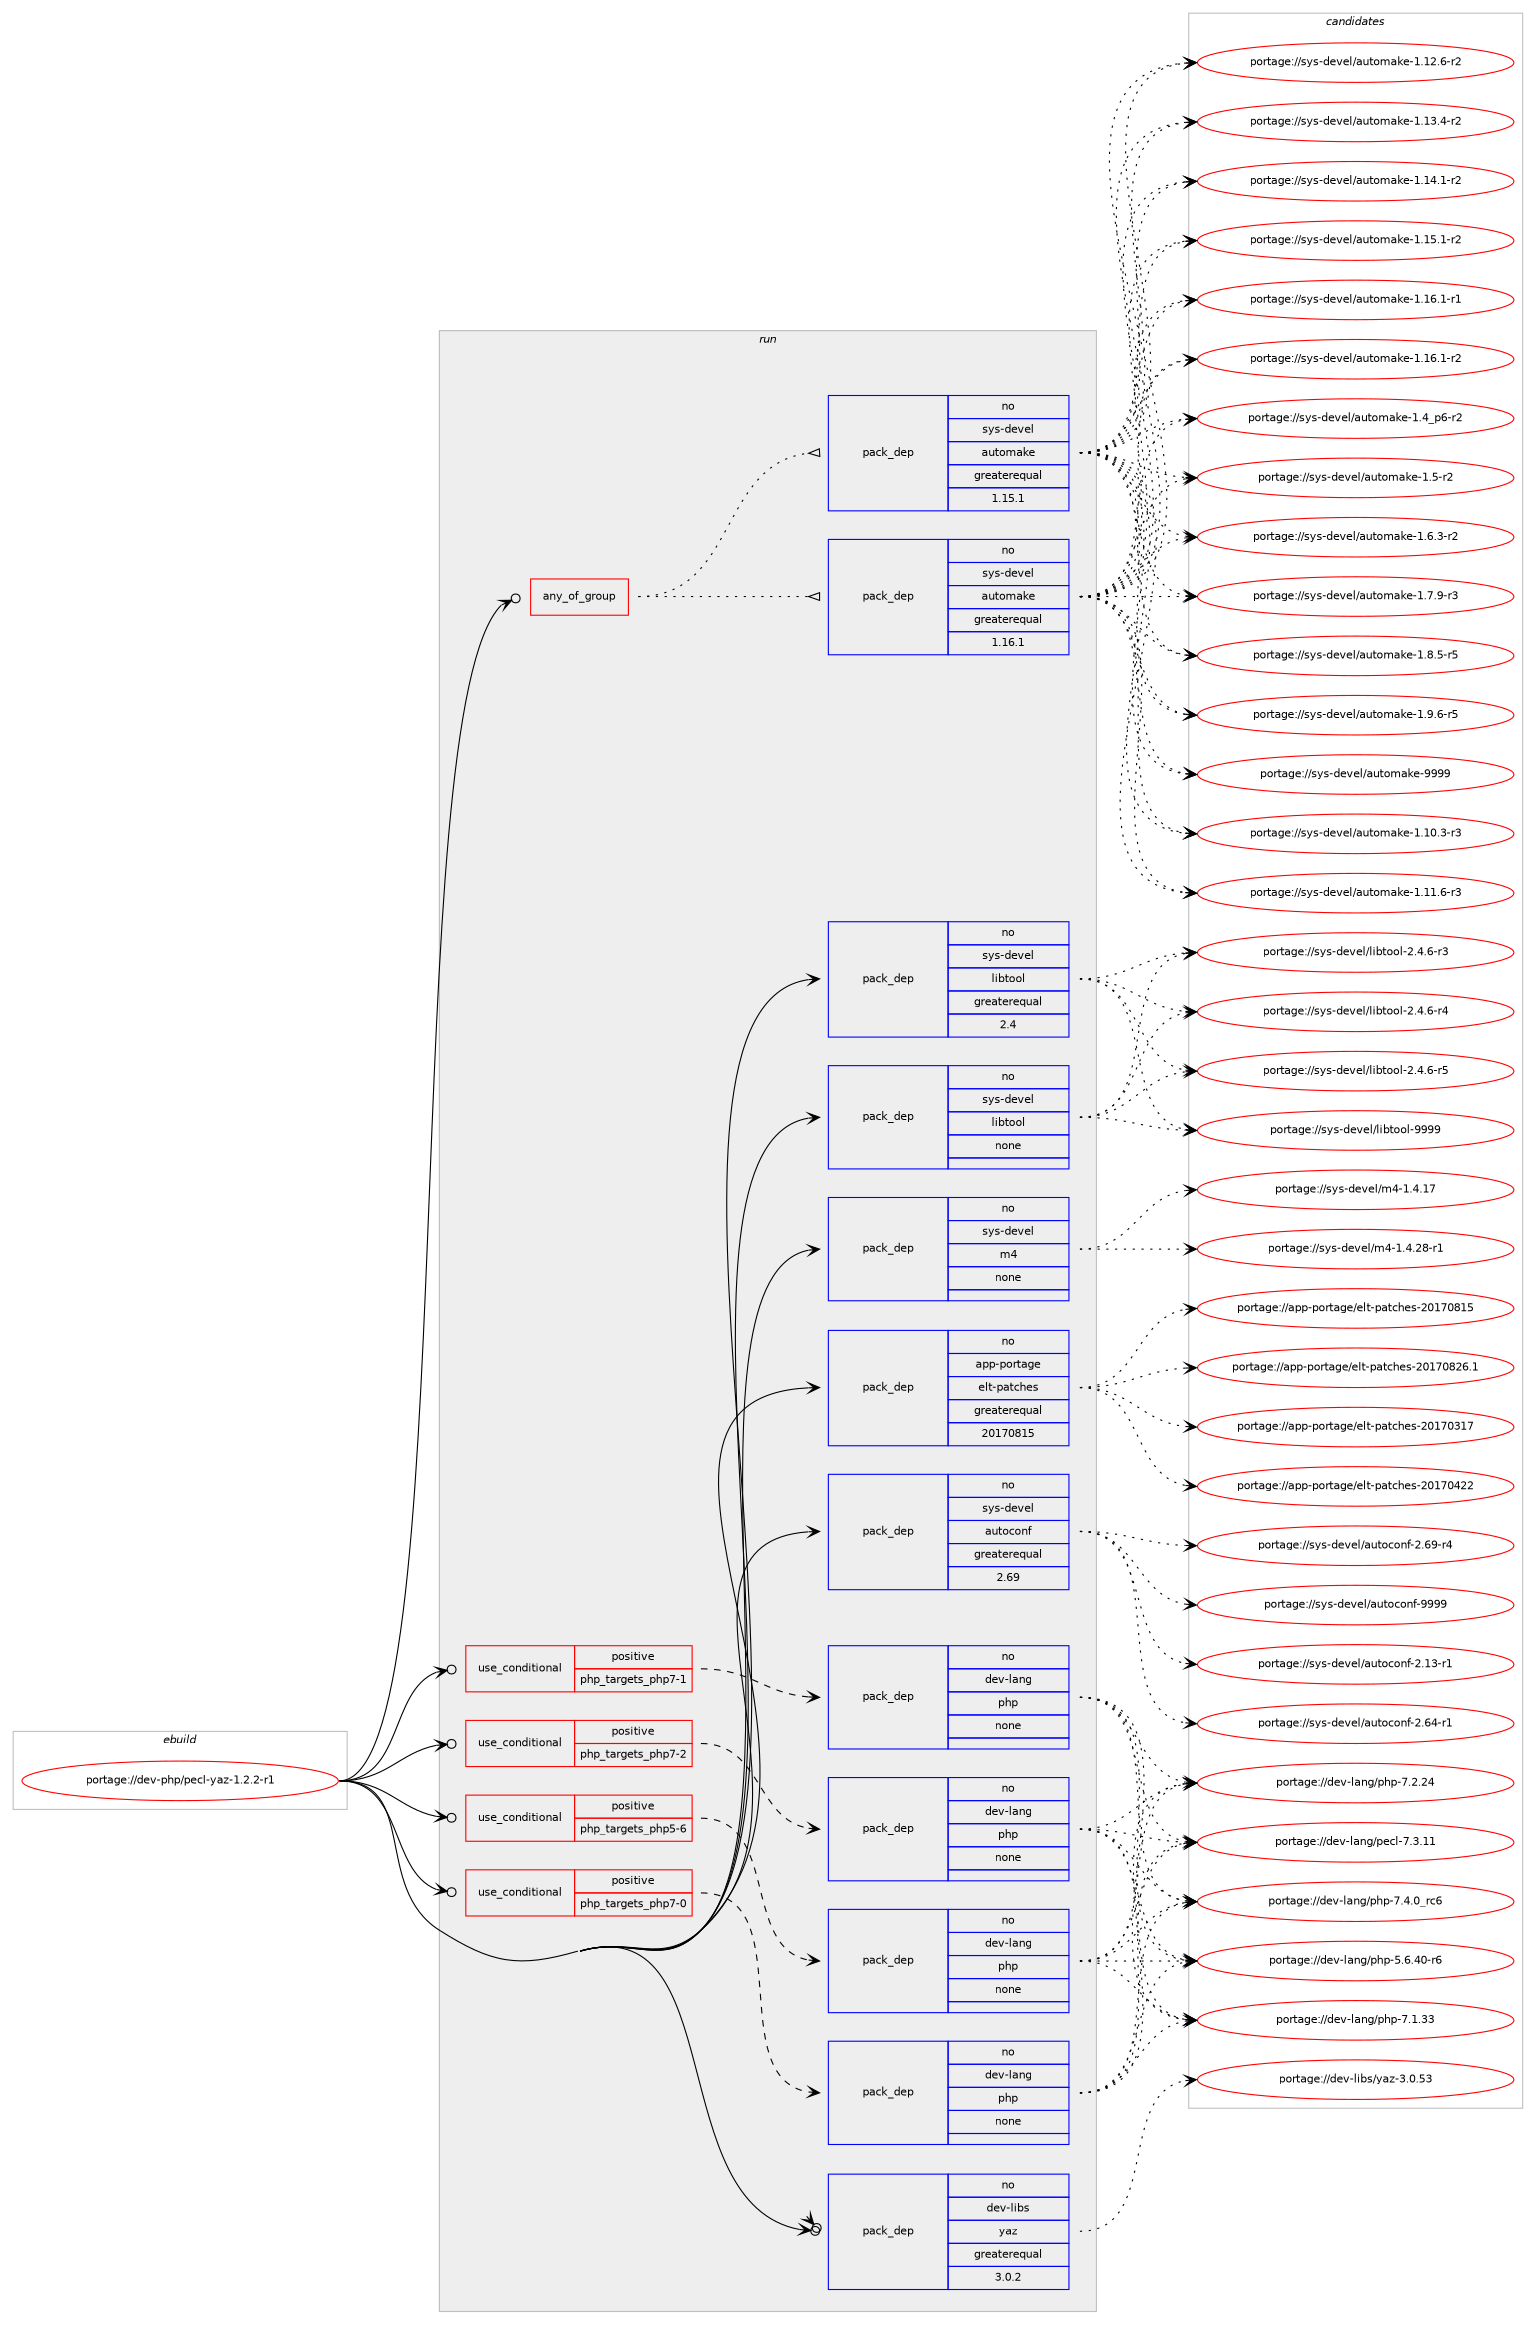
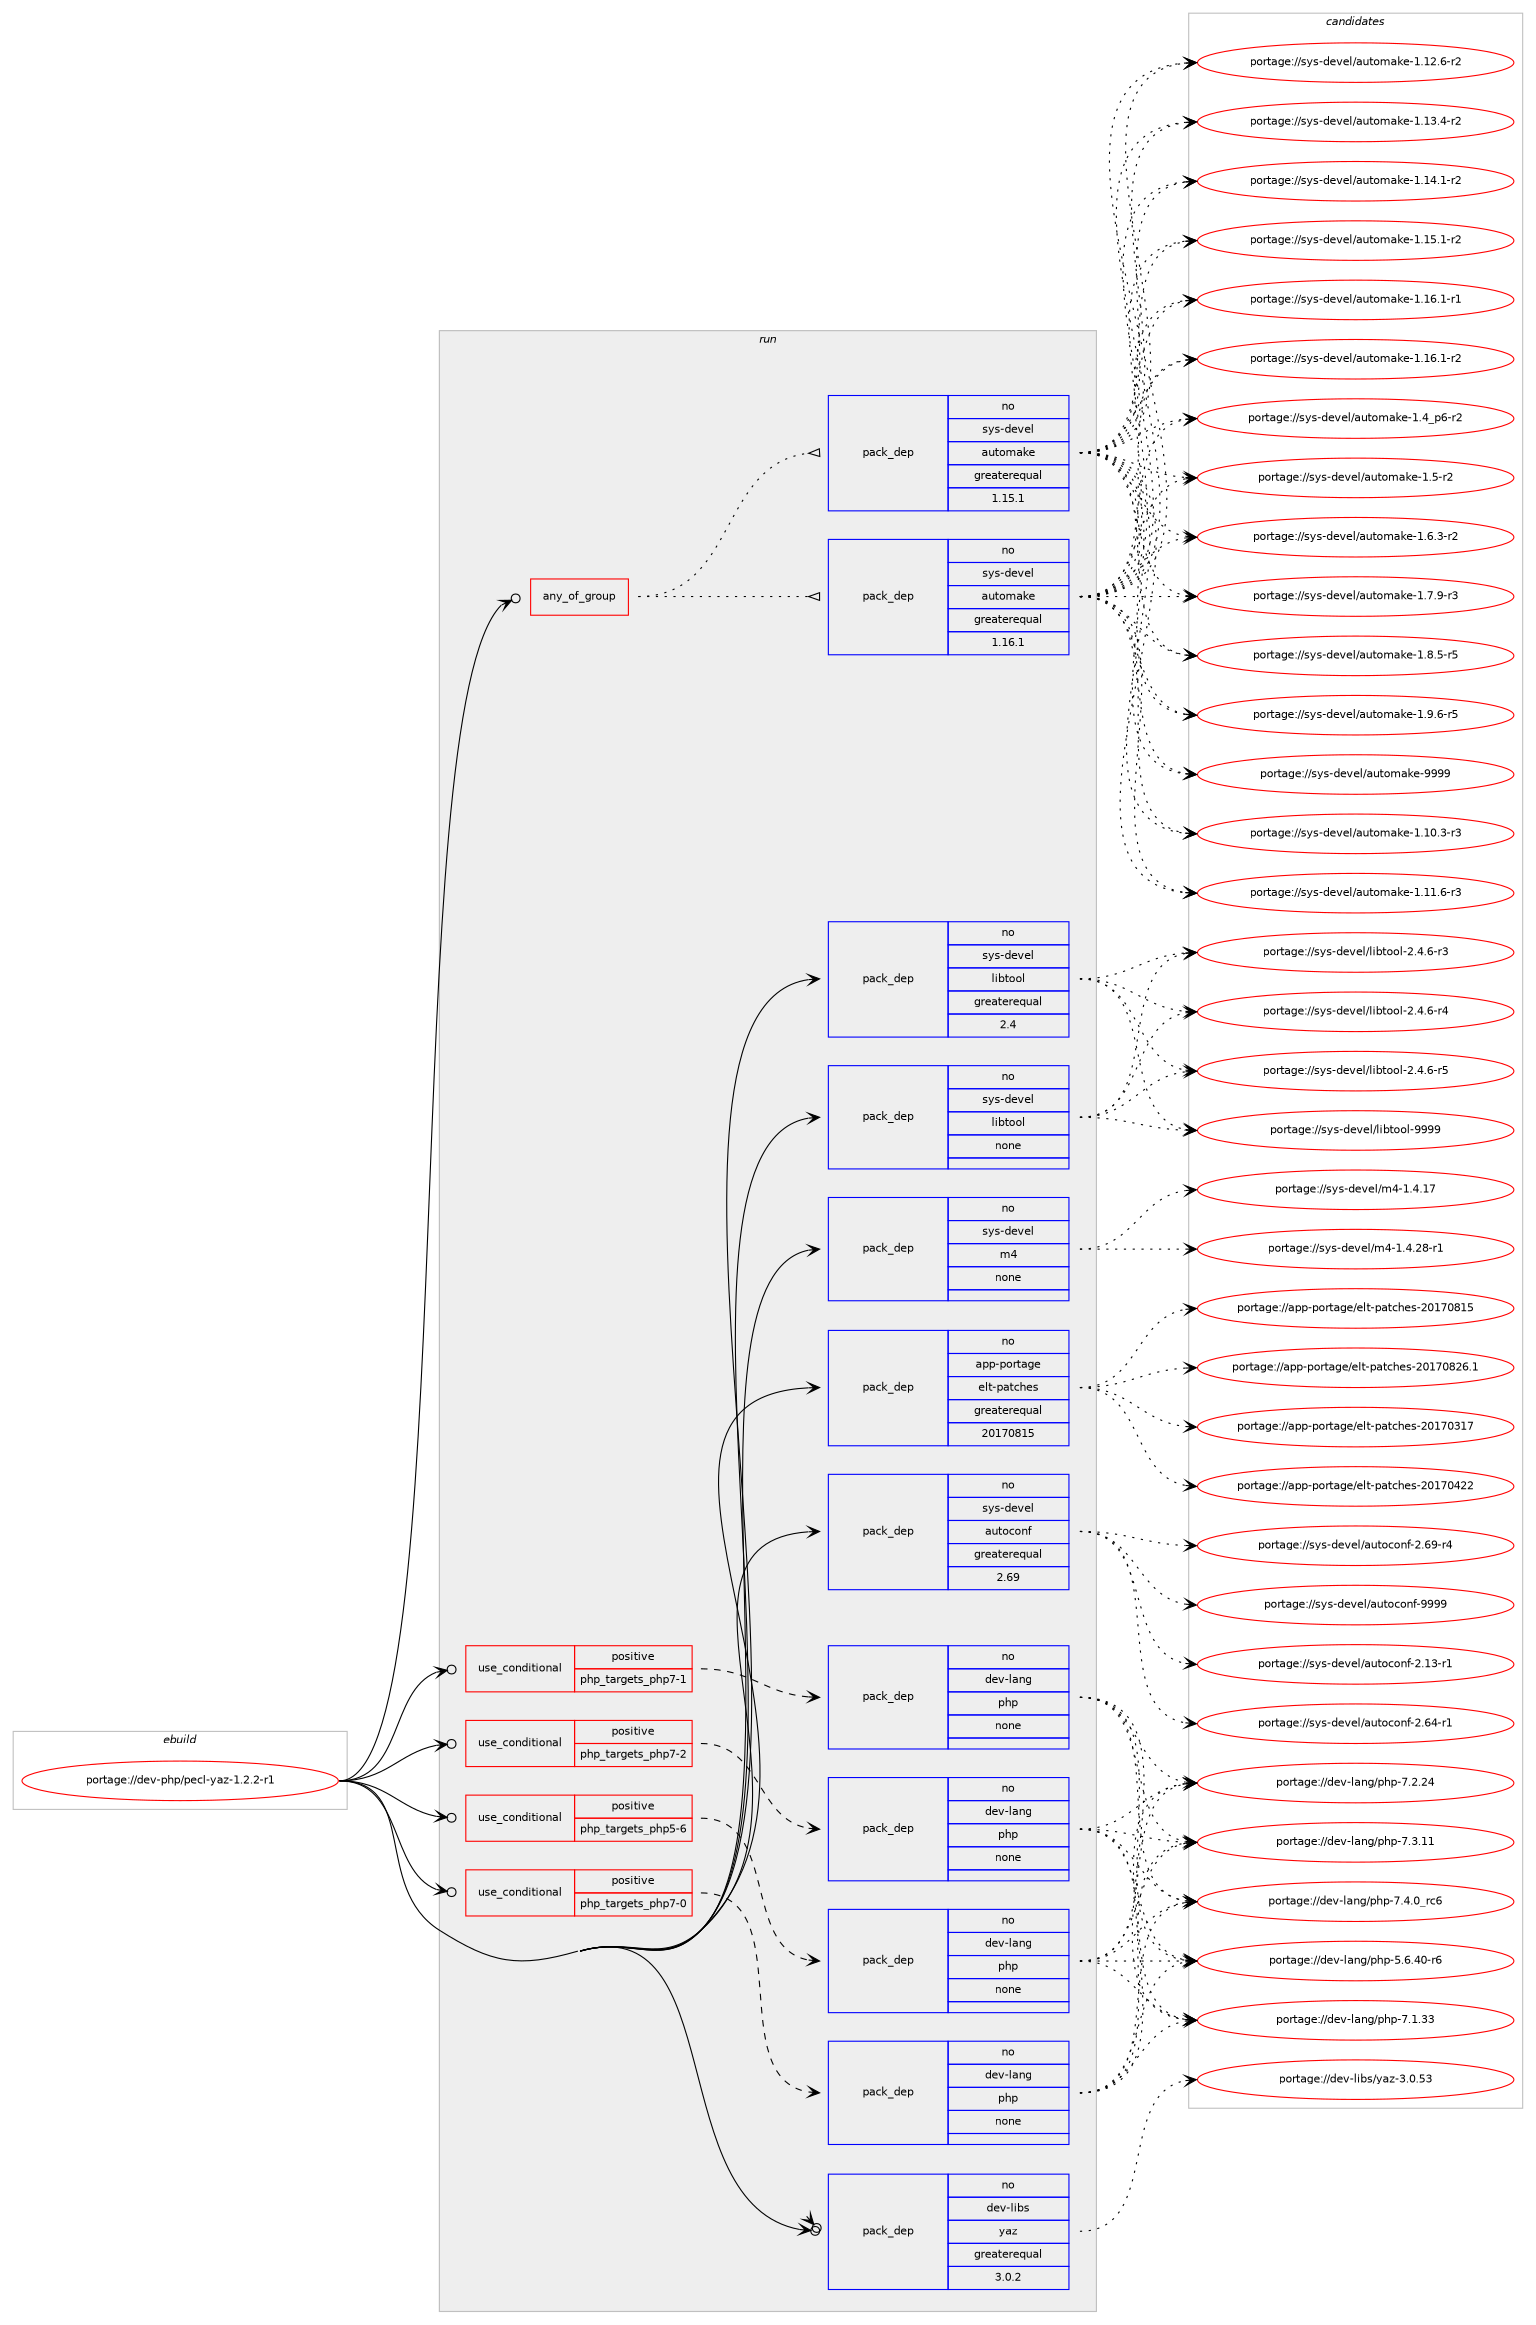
node "portage://dev-lang/pecl-7.3.11": label "portage://dev-lang/pecl-7.3.11" -> "portage://dev-lang/php-7.3.11"
